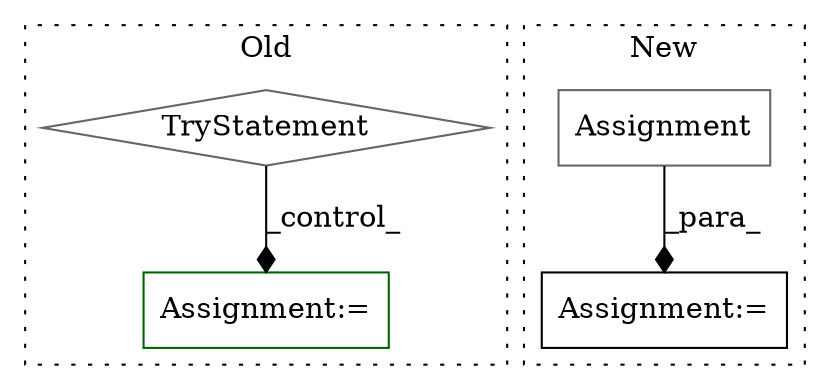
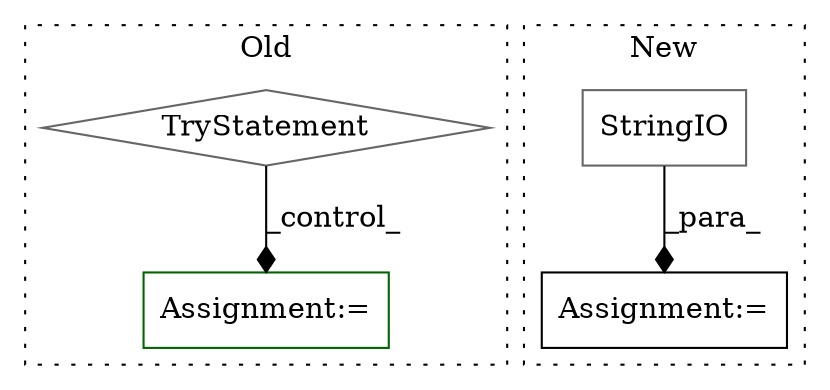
node "Assignment": label "Assignment" -> "StringIO"
